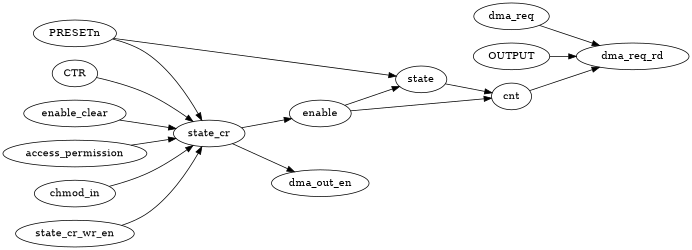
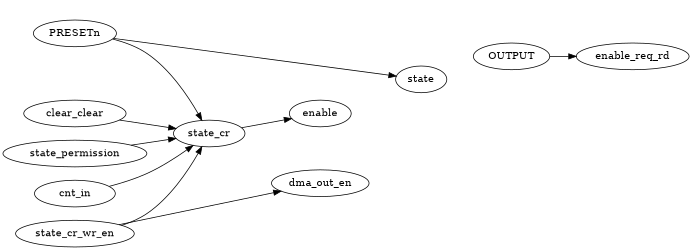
node "dma_req": removed
node "dma_req_rd": label "dma_req_rd" -> "enable_req_rd"
node "CTR": removed
node "cnt": removed
edge "enable" -> "state": removed
node "enable_clear": label "enable_clear" -> "clear_clear"
node "access_permission": label "access_permission" -> "state_permission"
edge "state_cr" -> "dma_out_en": now "state_cr_wr_en" -> "dma_out_en"
node "chmod_in": label "chmod_in" -> "cnt_in"
